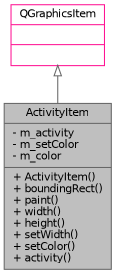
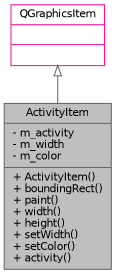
node "ActivityItem": text "- m_setColor" -> "- m_width"
